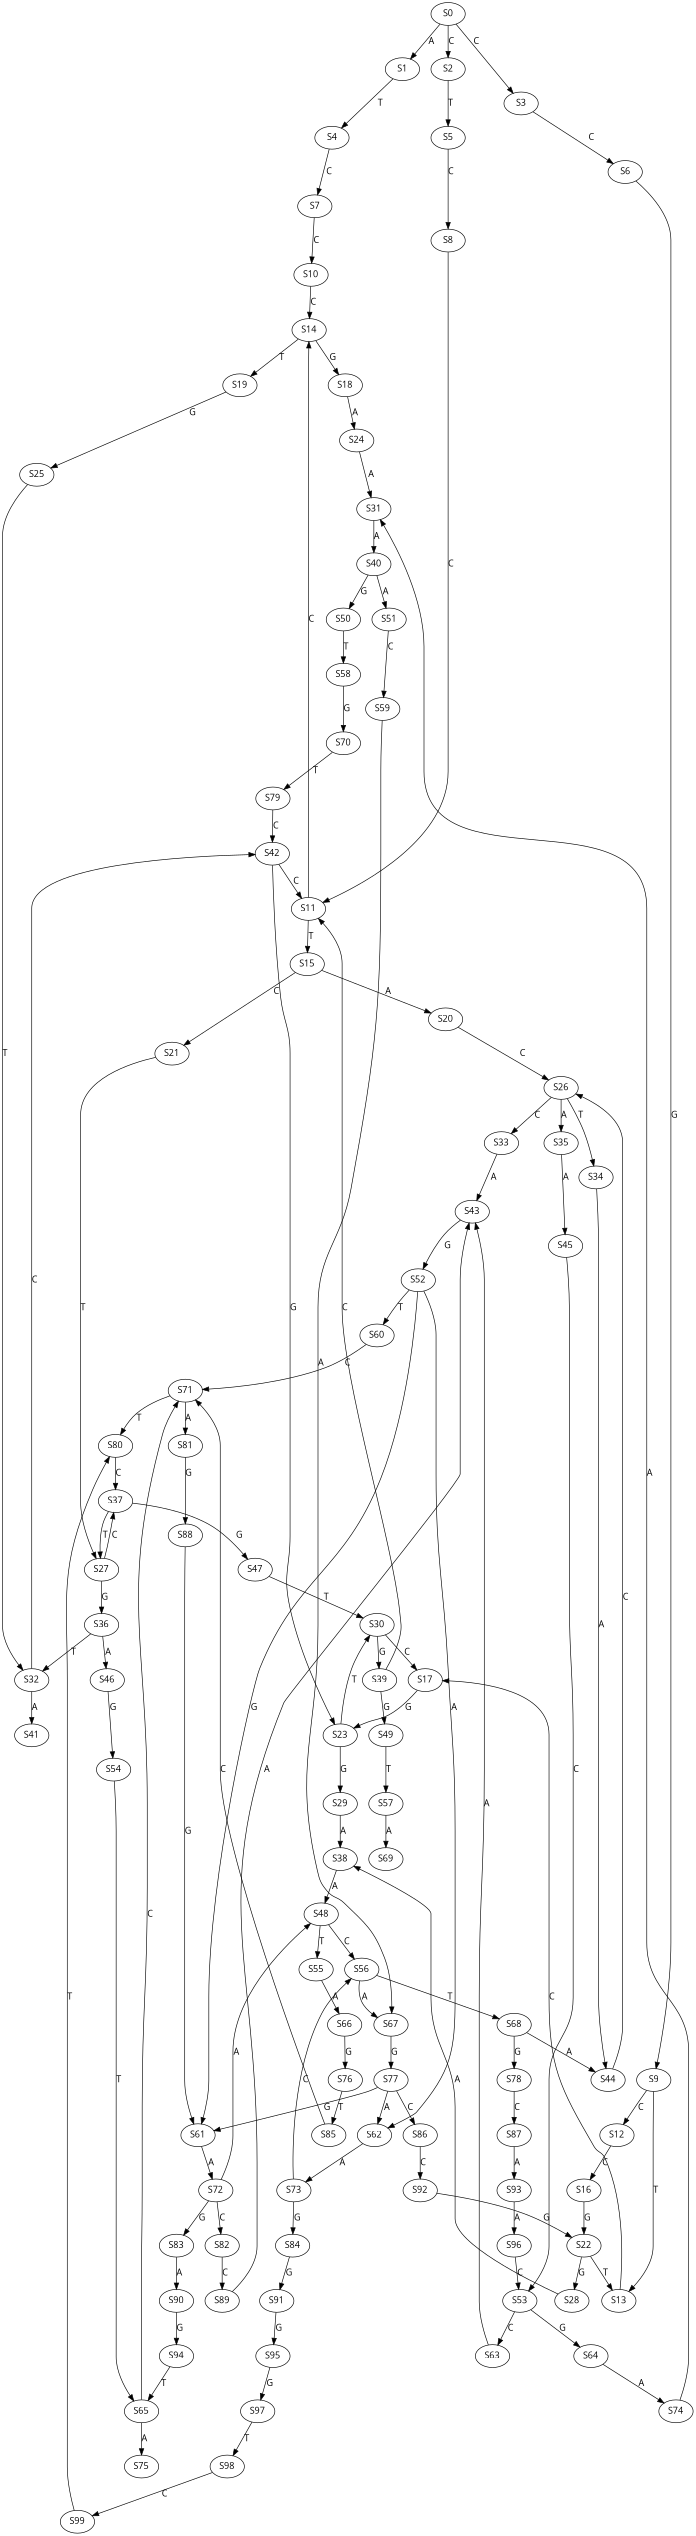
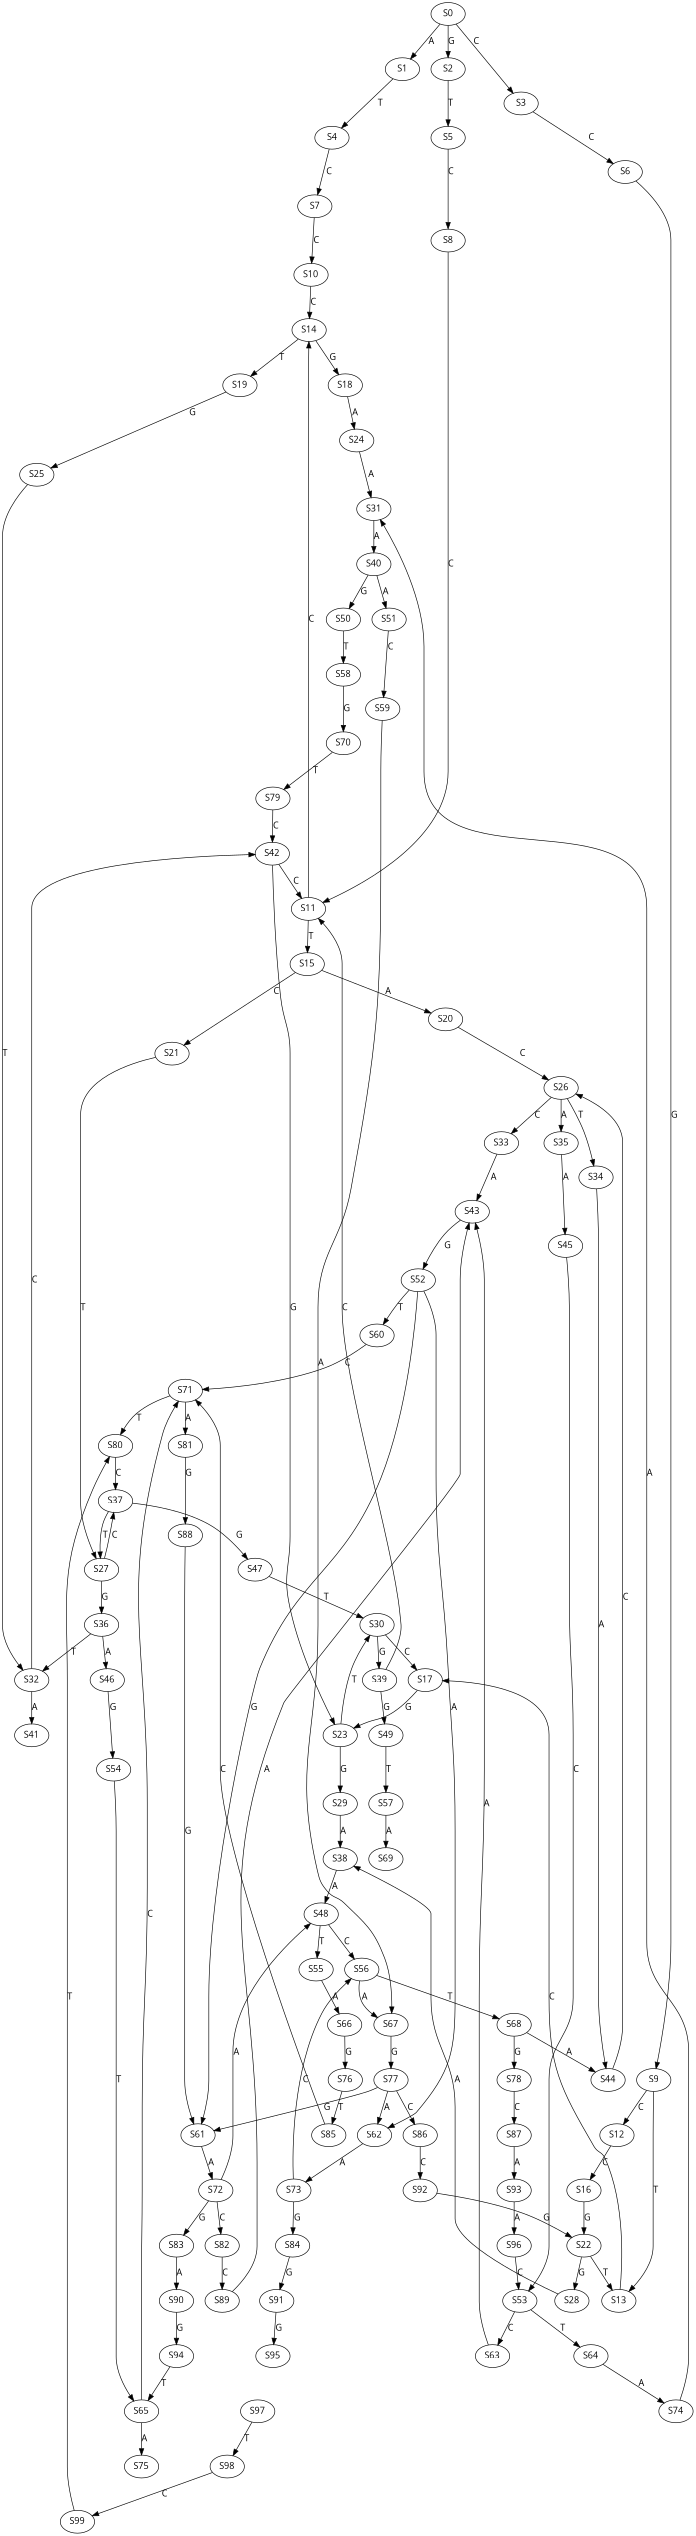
edge "S0" -> "S2": label "C" -> "G"
edge "S53" -> "S64": label "G" -> "T"
edge "S95" -> "S97": removed, label "G"
